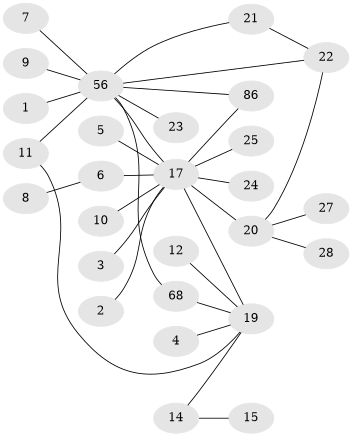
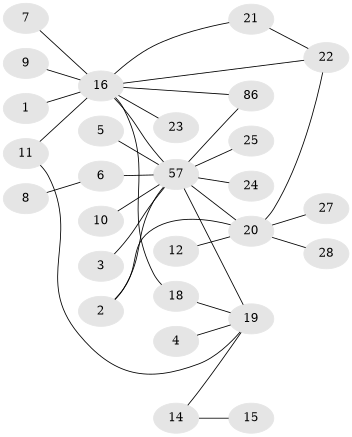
node "56": label "56" -> "16"
node "17": label "17" -> "57"
edge "20" -- "2": added
edge "12" -- "19": now "12" -- "20"
node "68": label "68" -> "18"
